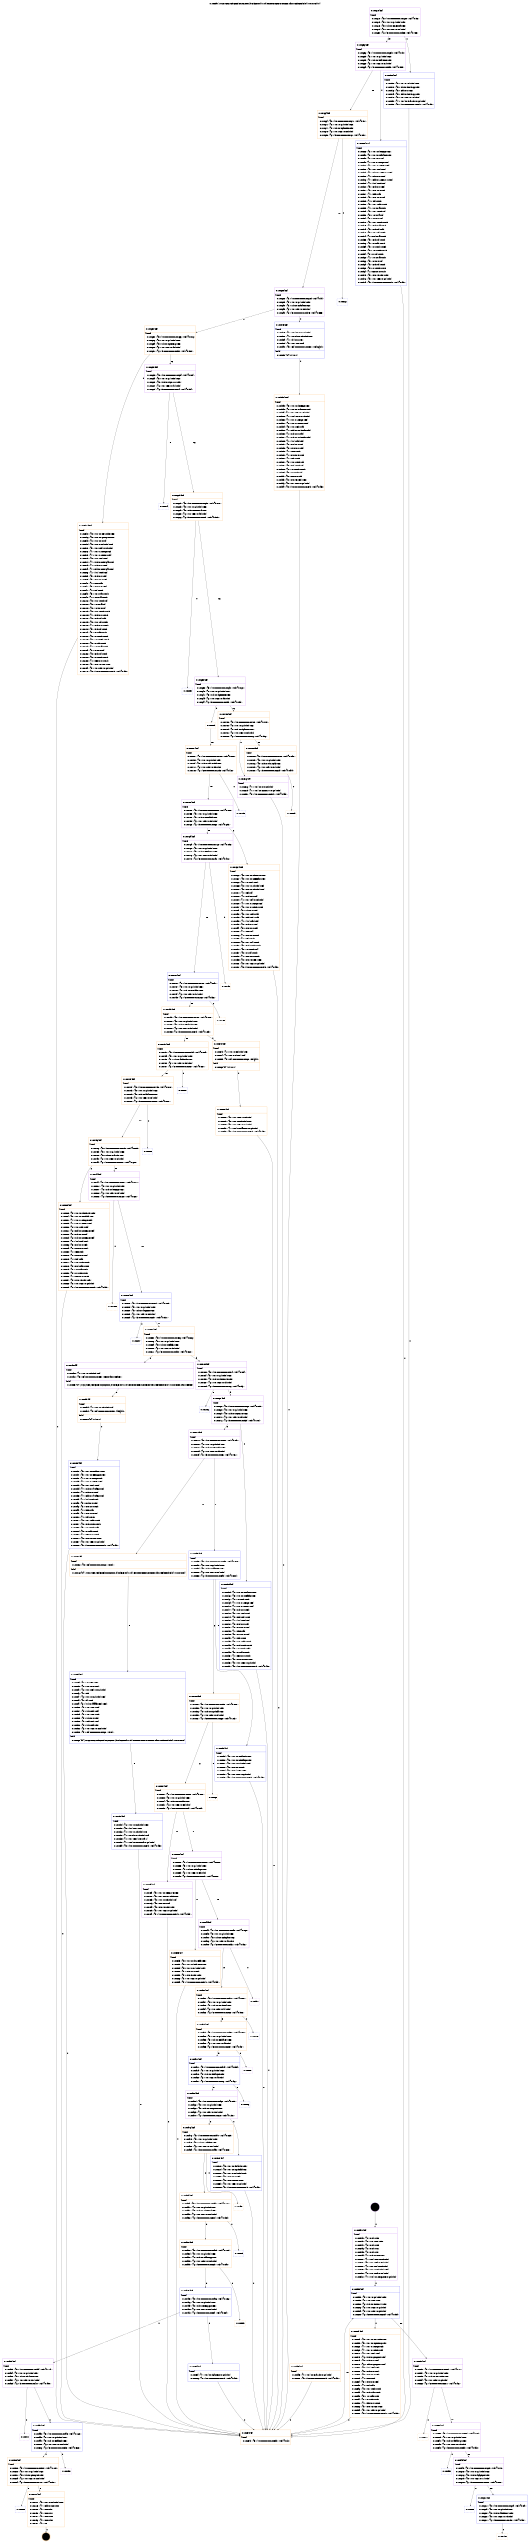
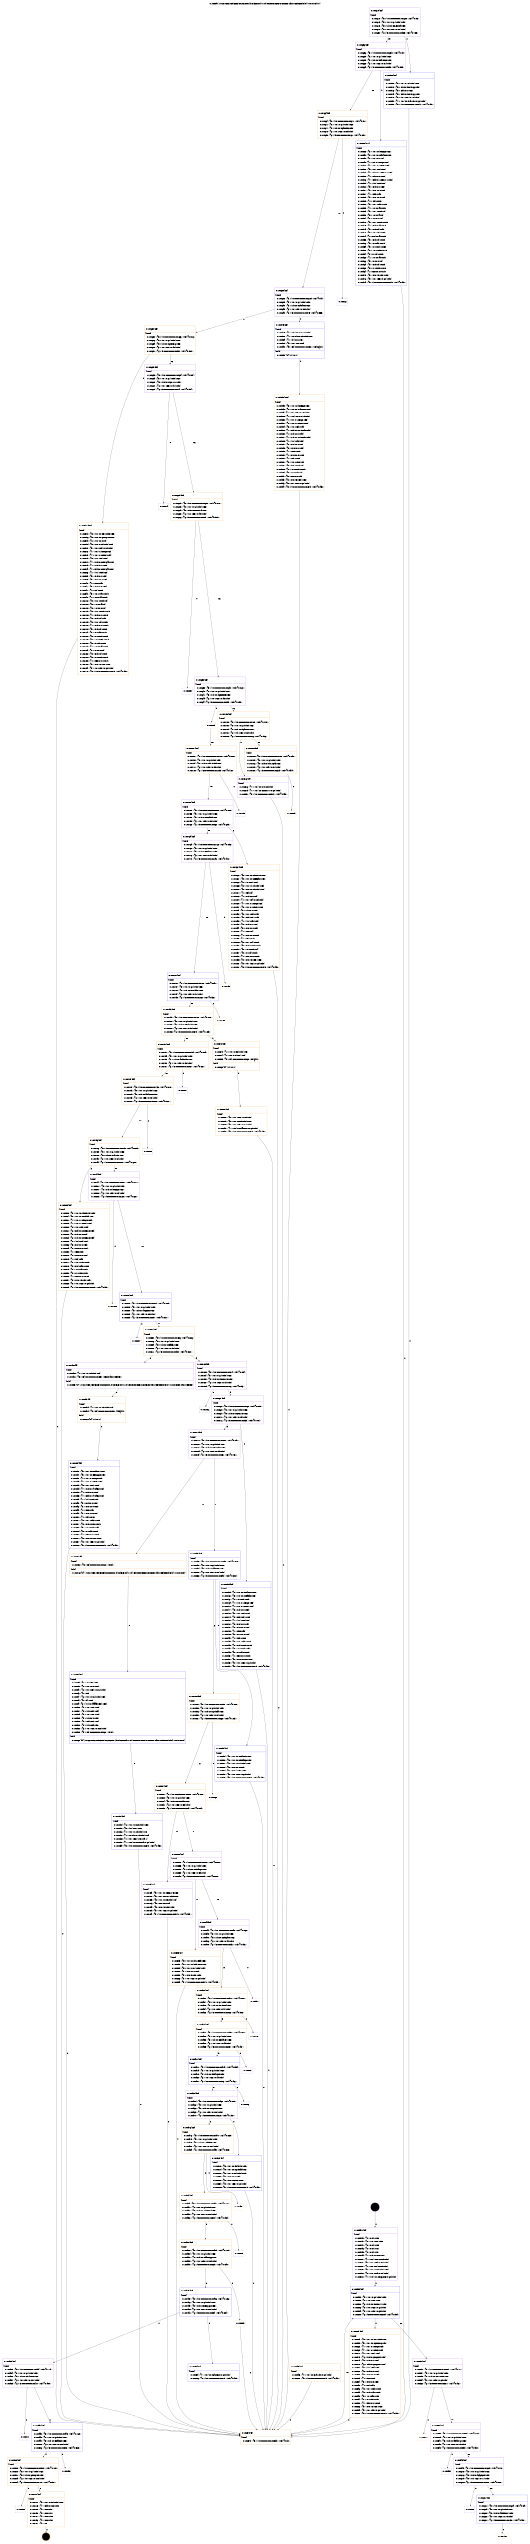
edge "0x401e1f [12]" -> "0x40257b [5]": now "0x401e2b" -> "0x40257b [5]"
